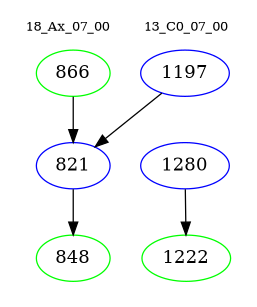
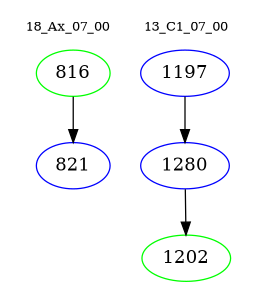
cluster "13_C0_07_00": label "13_C0_07_00" -> "13_C1_07_00"
node "866": label "866" -> "816"
edge "1197" -> "821": now "1197" -> "1280"
node "848": removed
node "1222": label "1222" -> "1202"
